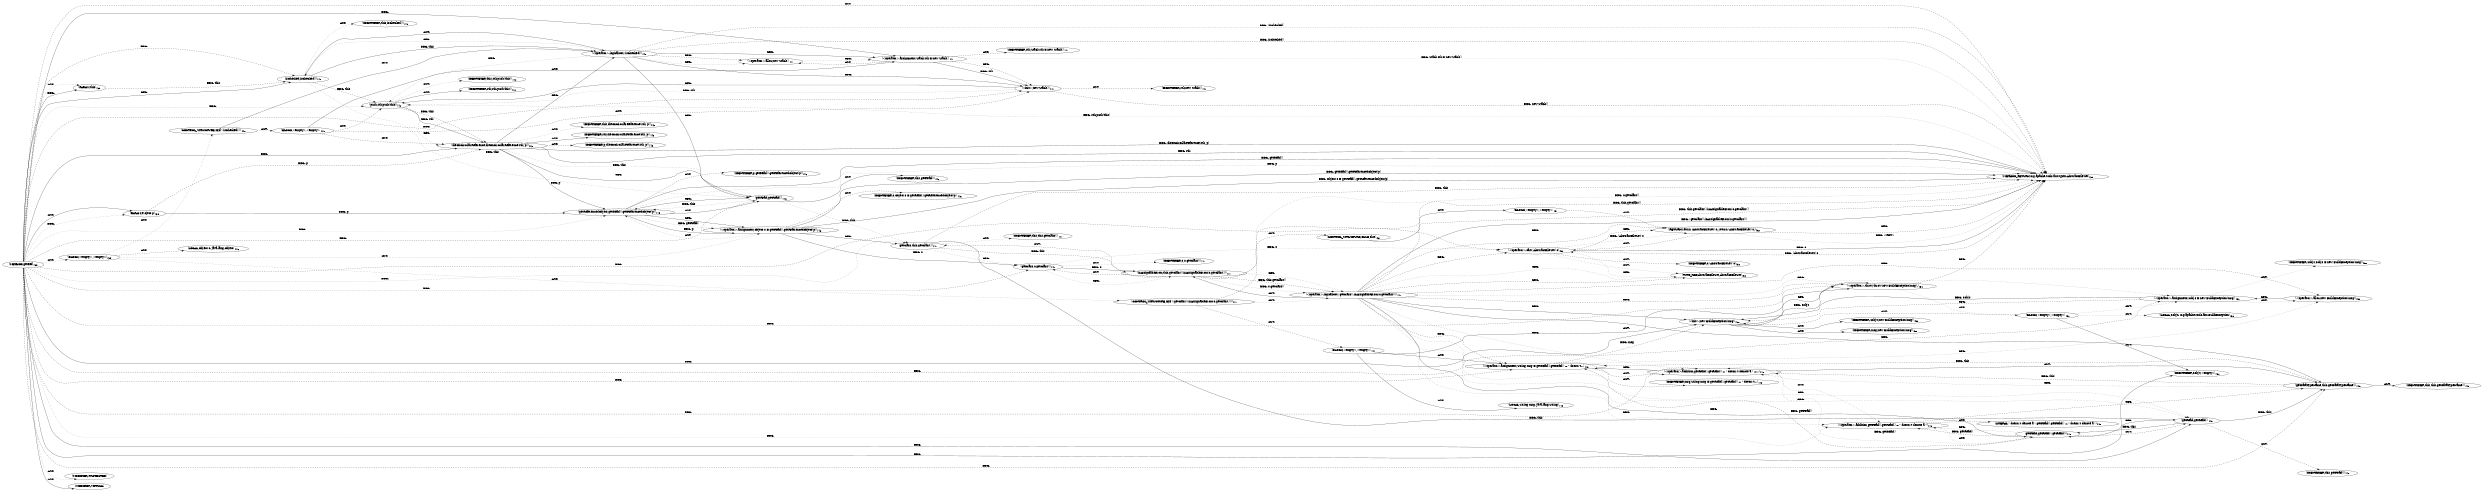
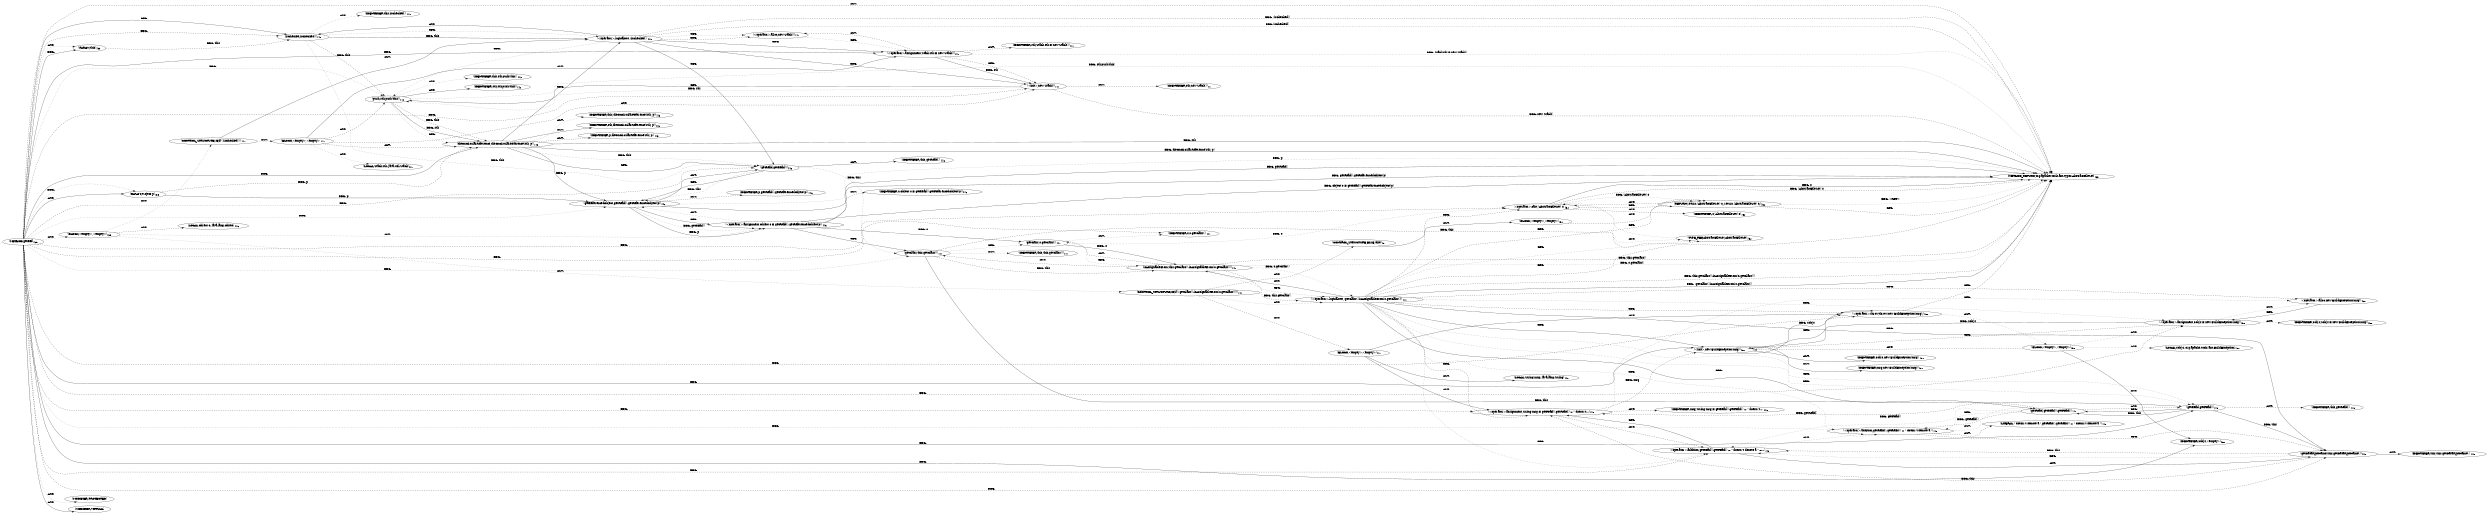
node "(LOCAL,Stack stk: java.util.Stack)": added
edge "(METHOD,getRef)" -> "(getClass,o.getClass())": now "(METHOD,getRef)" -> "(IDENTIFIER,o,o.getClass())"
